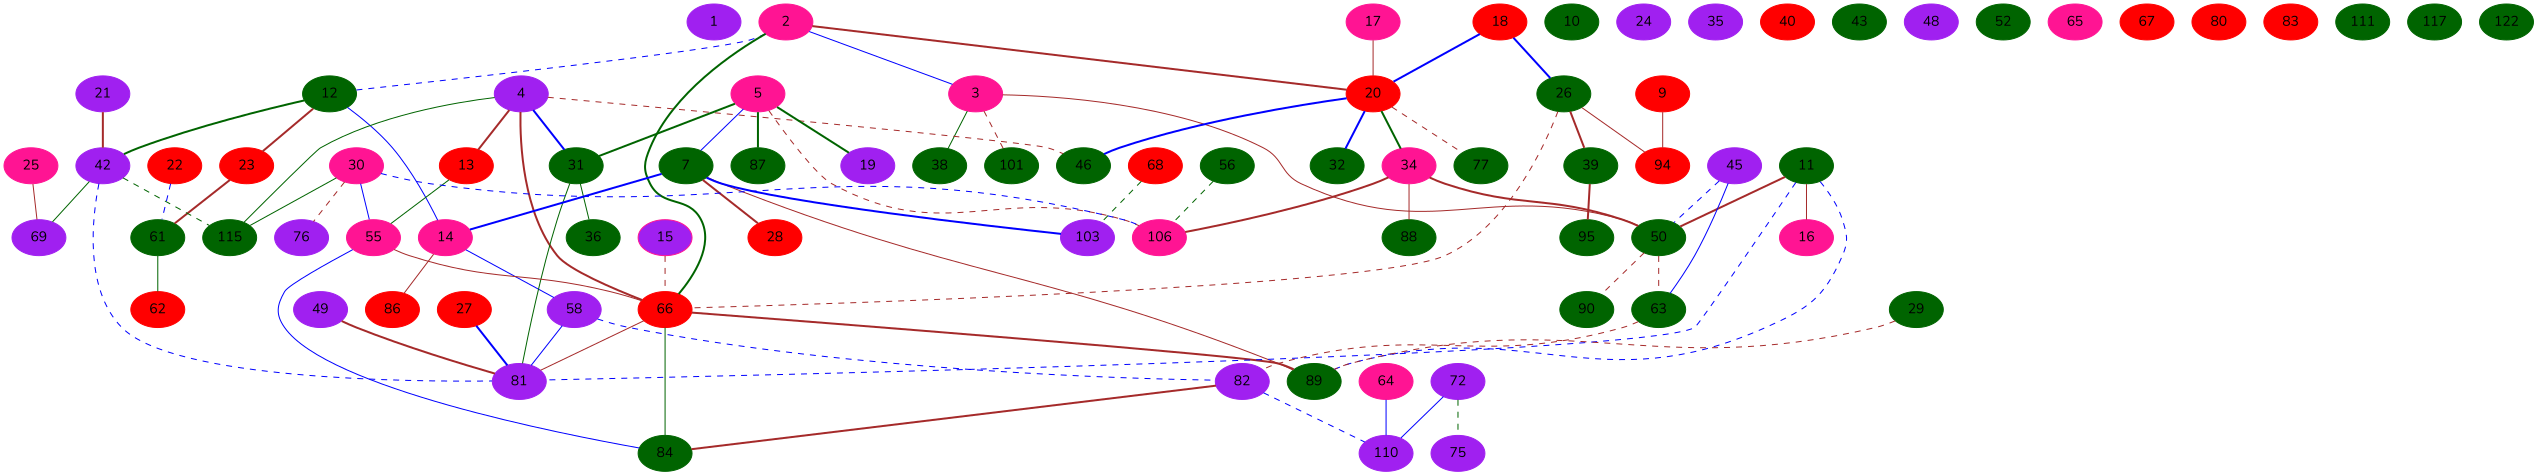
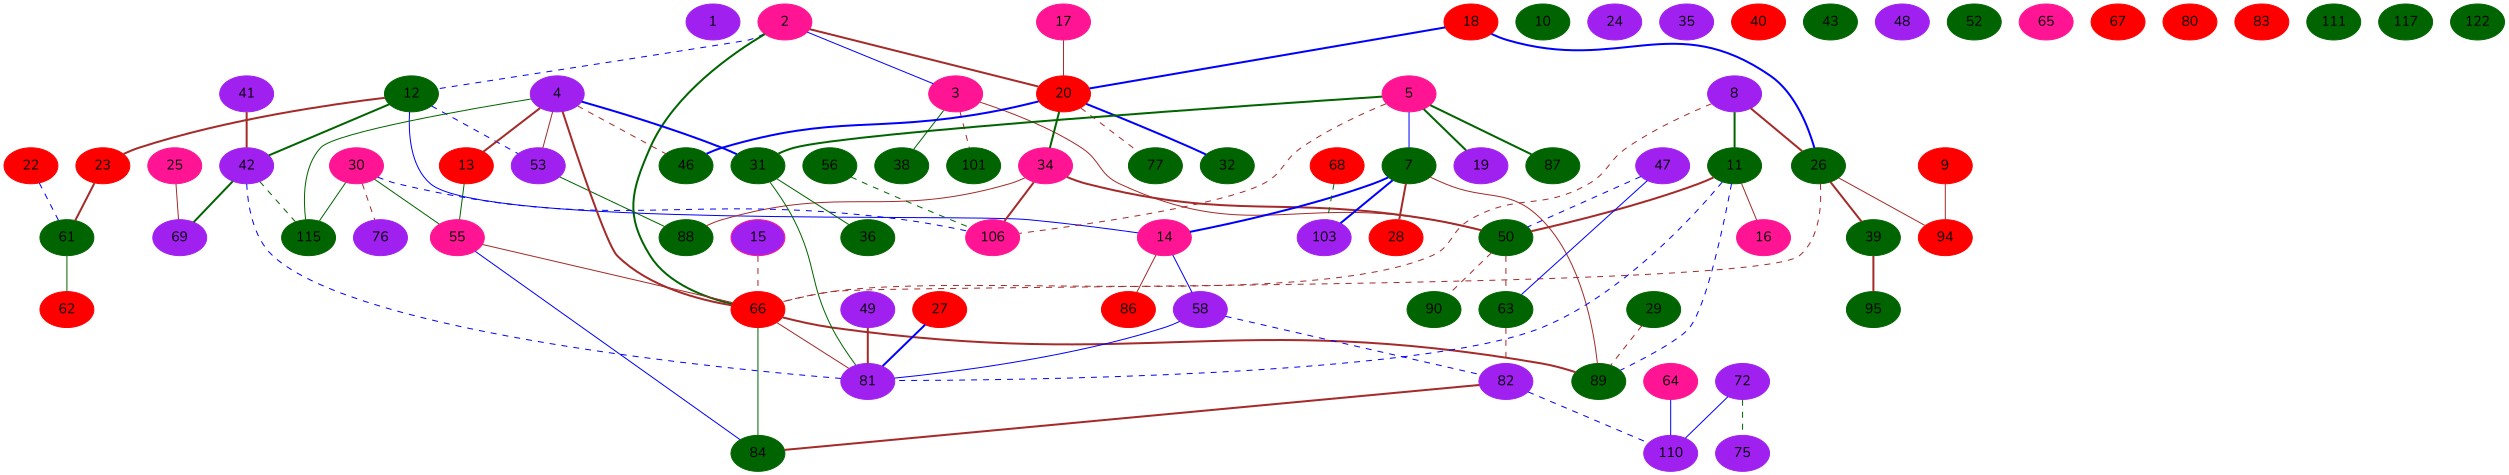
node "21": label "21" -> "41"
node "8": added
node "53": added
node "45": label "45" -> "47"
edge "42" -- "69": style solid -> bold
edge "30" -- "55": color blue -> darkgreen
